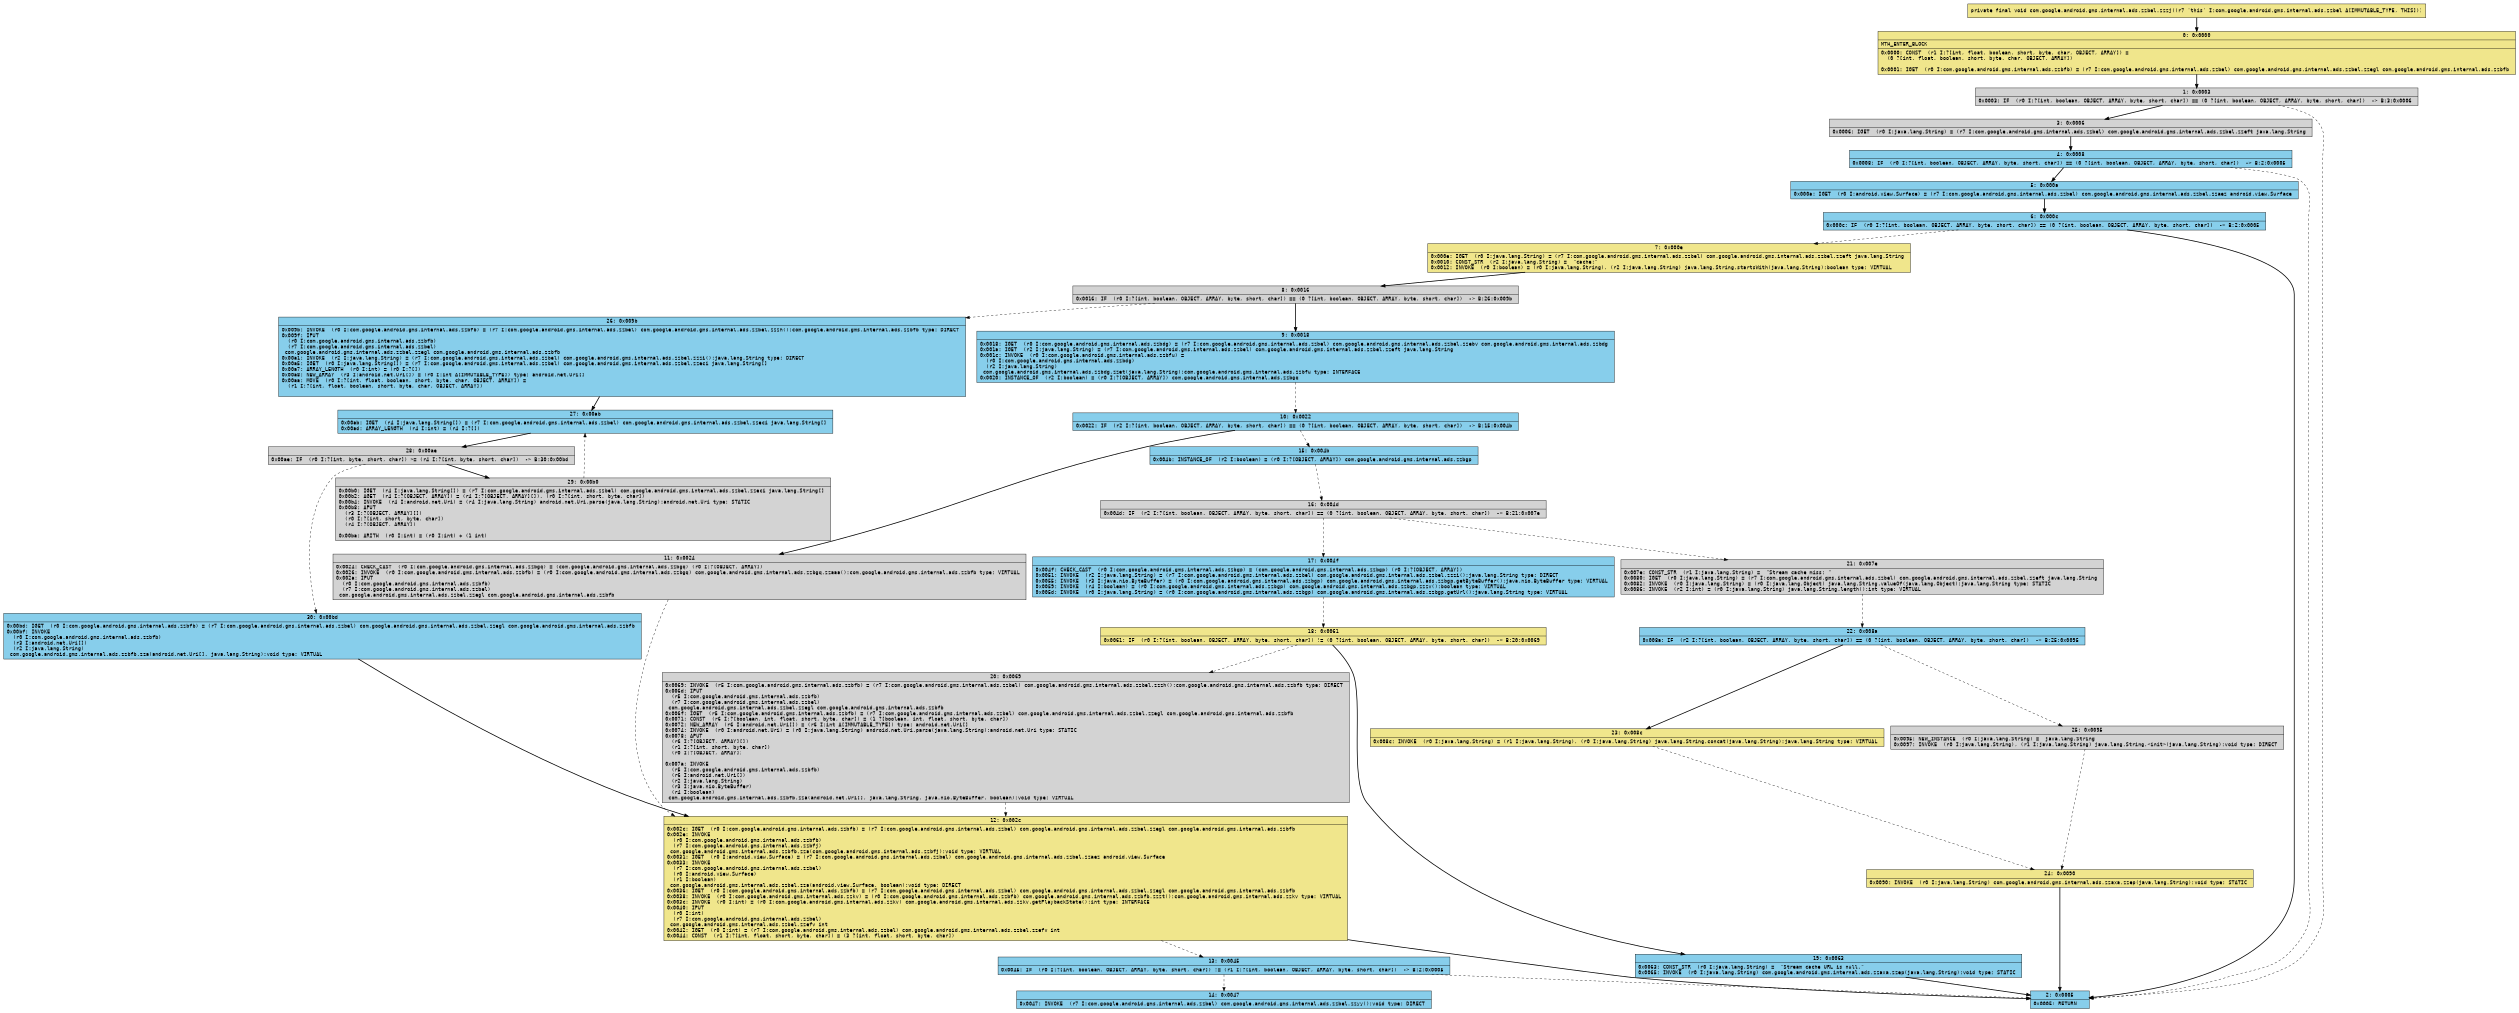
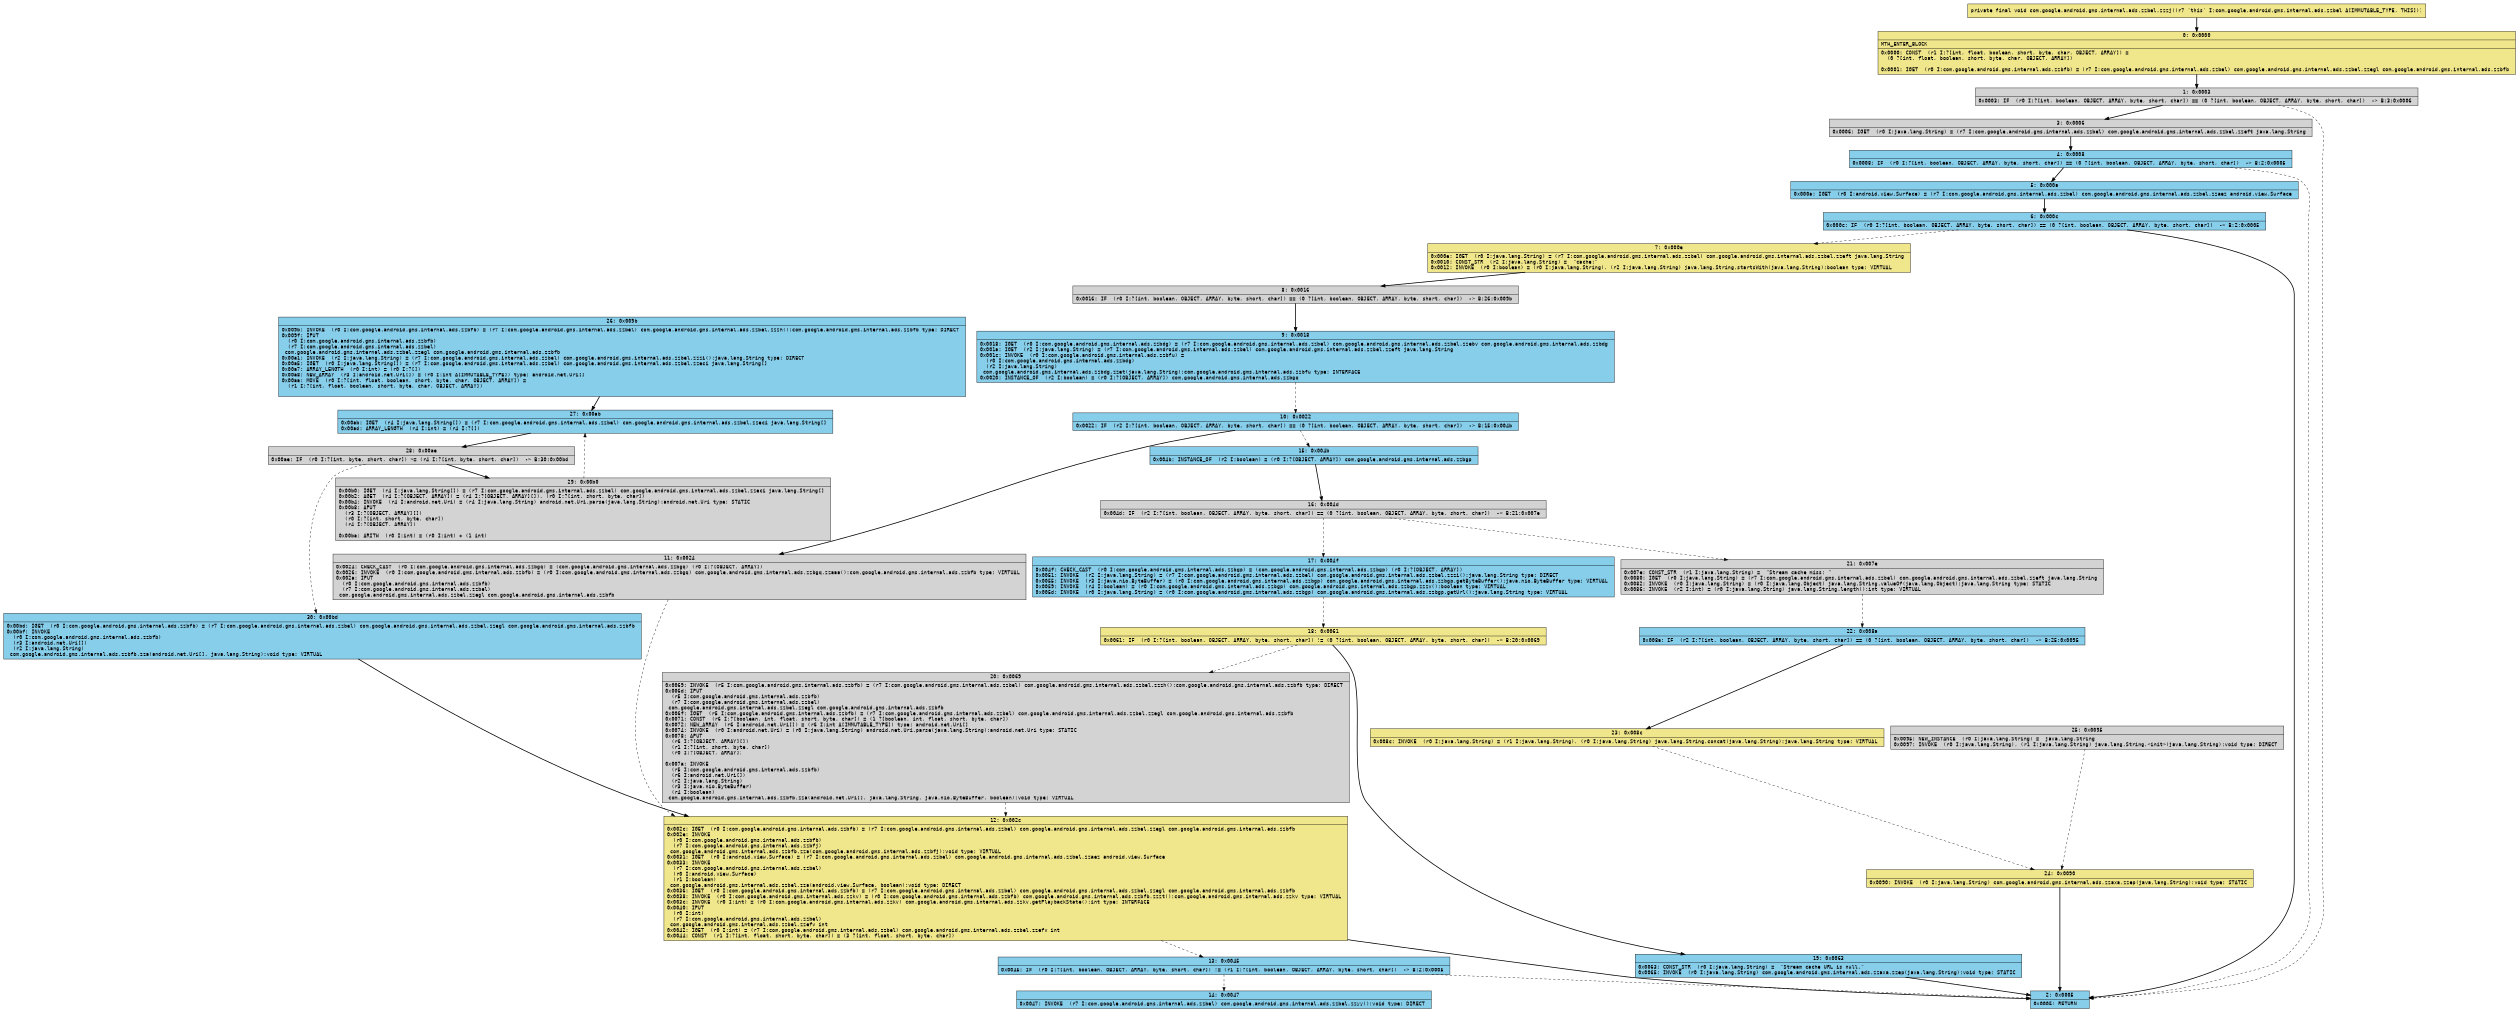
edge "8: 0x0016" -> "26: 0x009b": removed
edge "15: 0x004b" -> "16: 0x004d": style dashed -> bold
edge "22: 0x008a" -> "25: 0x0095": removed
